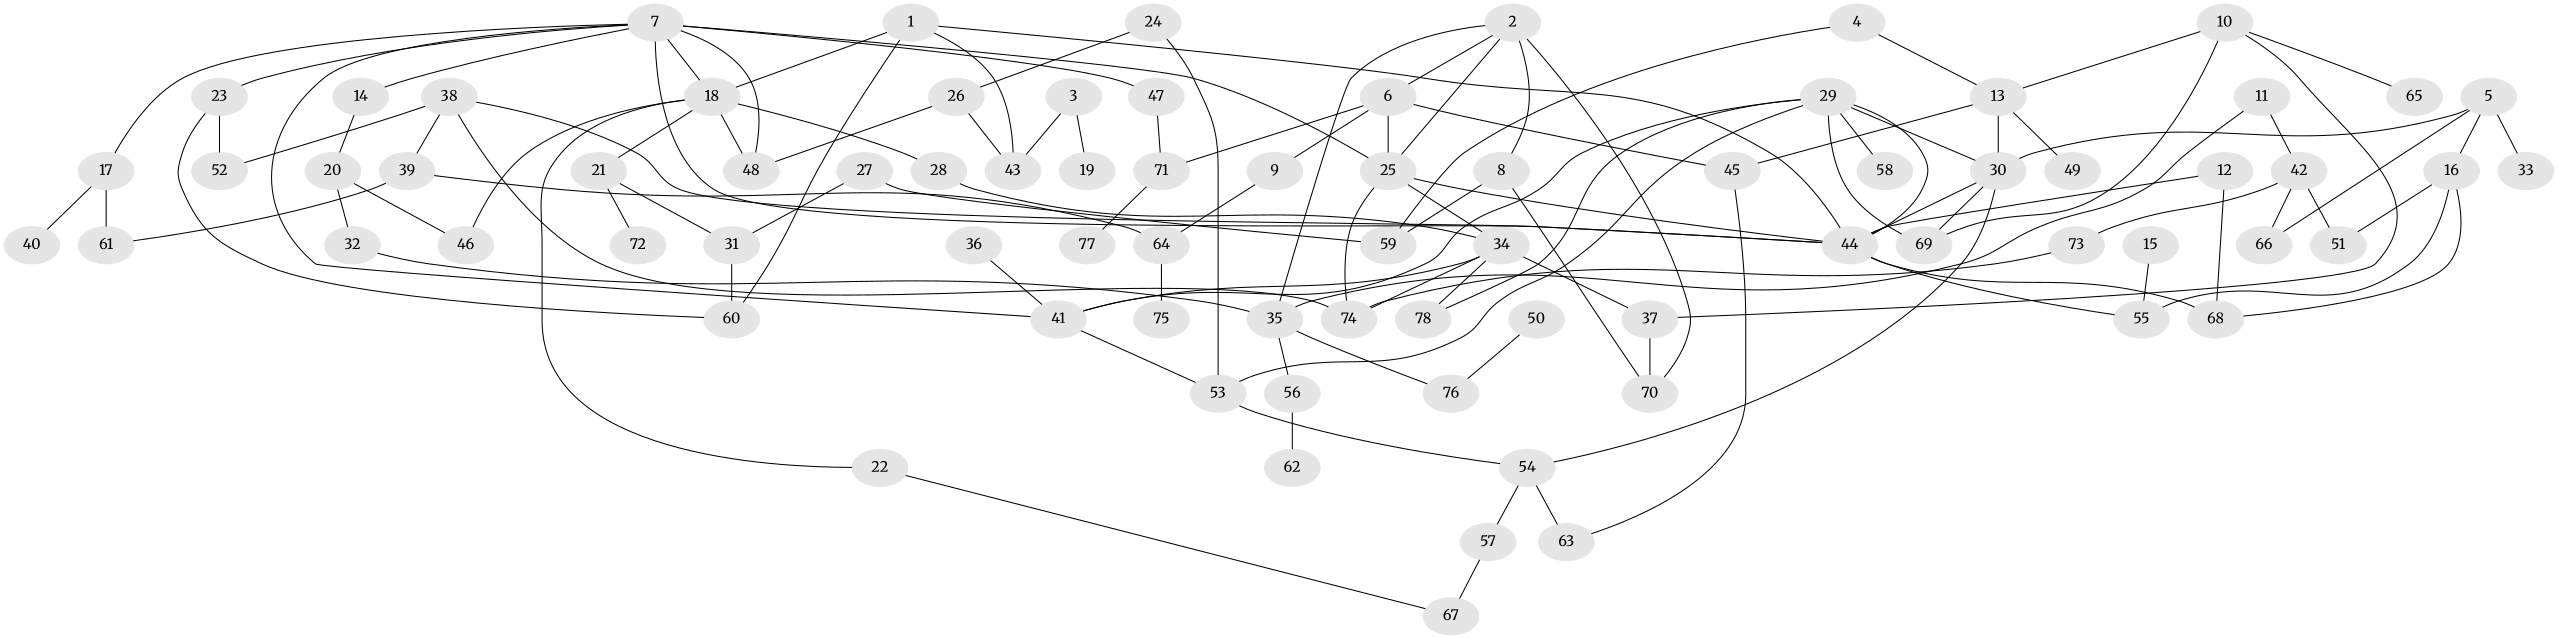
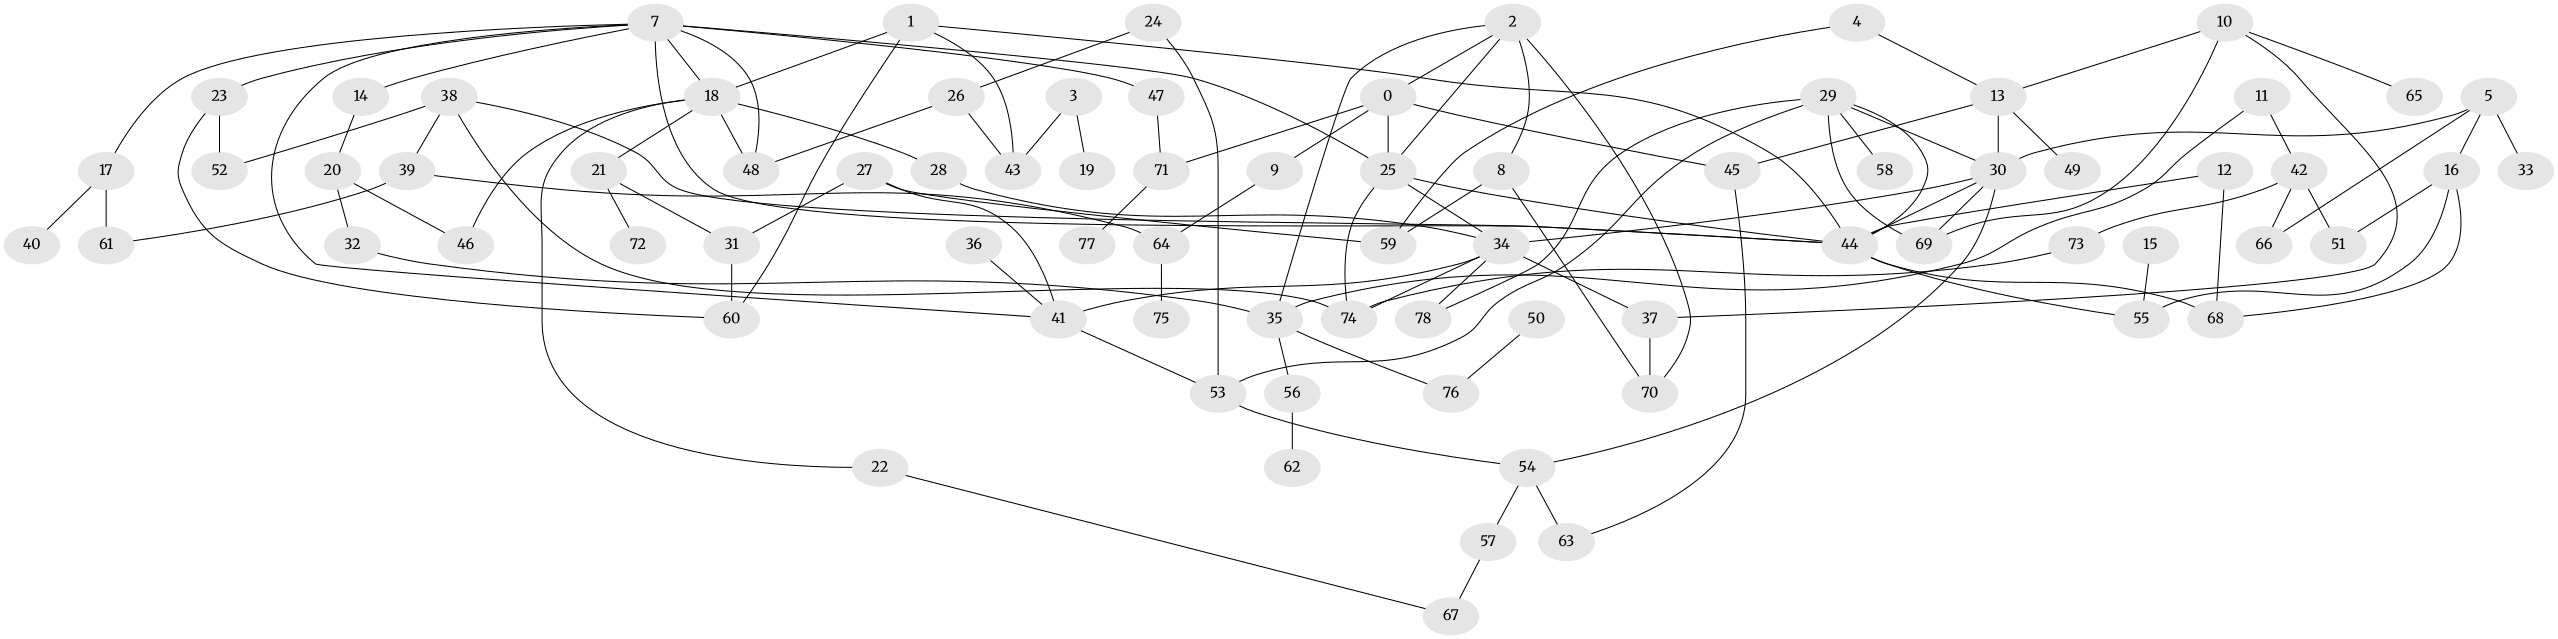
node "6": label "6" -> "0"
edge "30" -- "34": added
edge "29" -- "41": now "27" -- "41"
